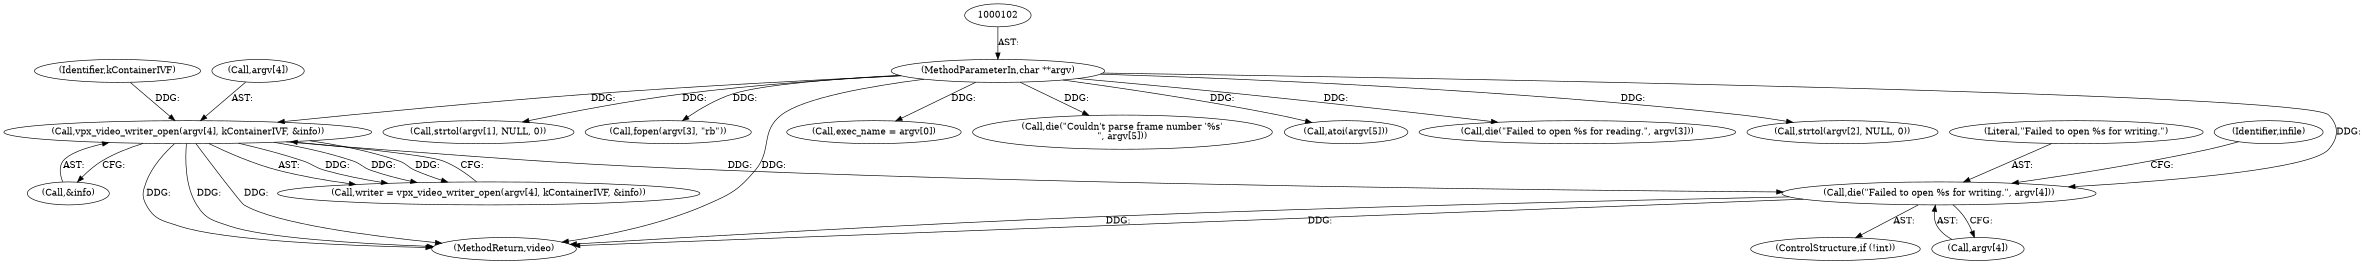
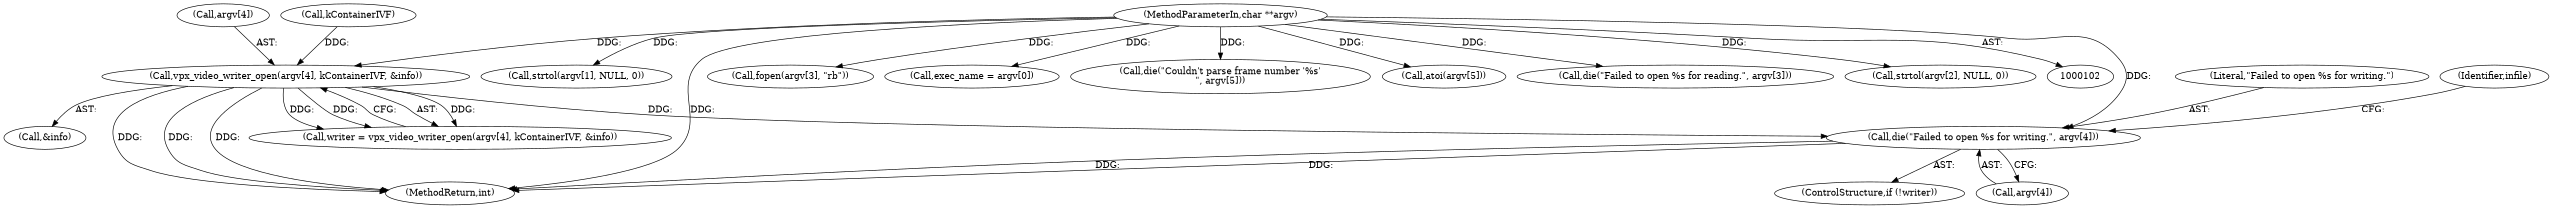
edge "1000102" -> "(MethodParameterIn,char **argv)": reversed
node "(Identifier,kContainerIVF)": label "(Identifier,kContainerIVF)" -> "(Call,kContainerIVF)"
edge "(Call,&info)" -> "(Call,vpx_video_writer_open(argv[4], kContainerIVF, &info))": removed, label "AST:"
edge "(Call,vpx_video_writer_open(argv[4], kContainerIVF, &info))" -> "(Call,&info)": label "CFG: " -> "AST: "
node "(MethodReturn,video)": label "(MethodReturn,video)" -> "(MethodReturn,int)"
node "(ControlStructure,if (!int))": label "(ControlStructure,if (!int))" -> "(ControlStructure,if (!writer))"
